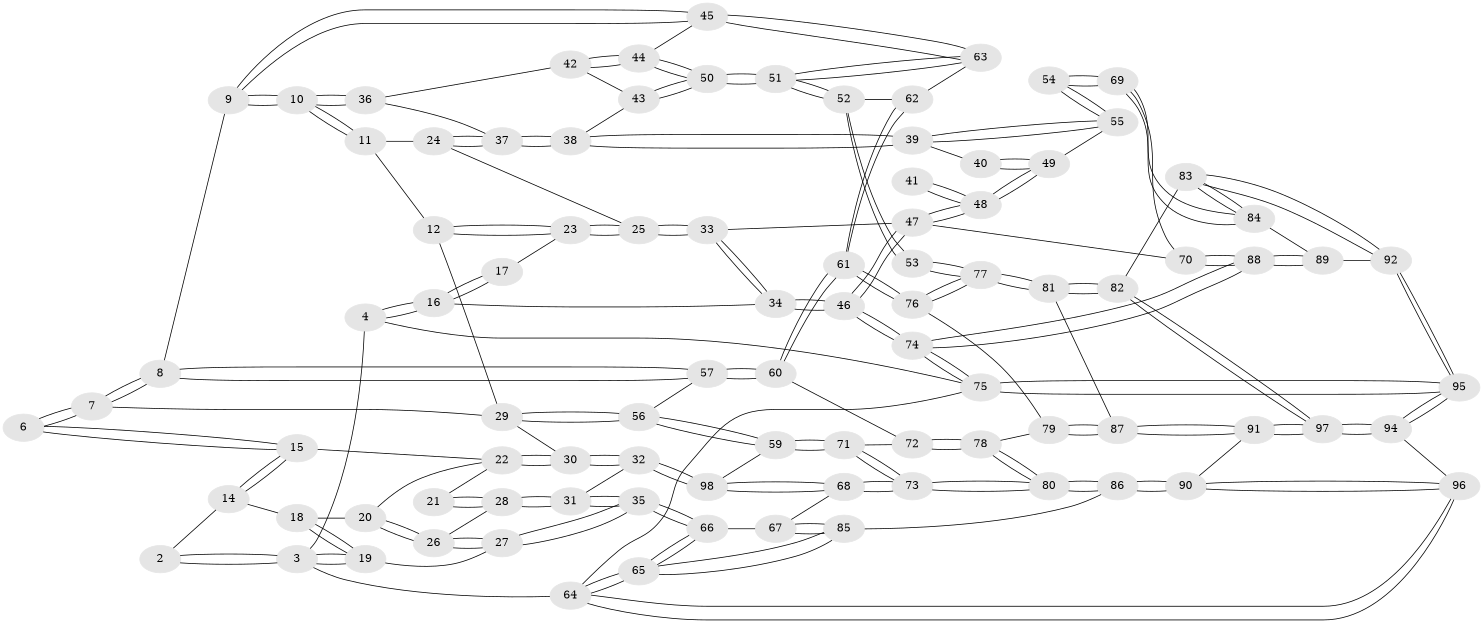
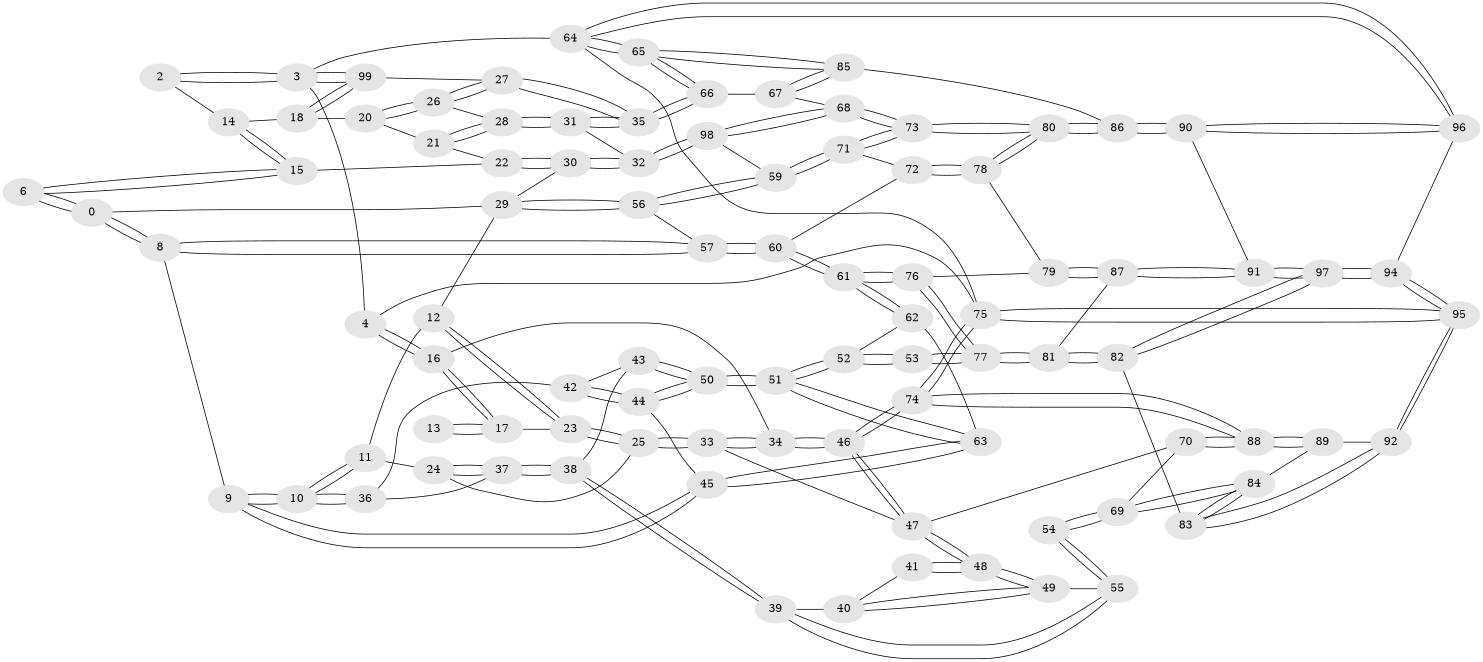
node "7": label "7" -> "0"
node "13": added
edge "22" -- "20": now "21" -- "20"
node "19": label "19" -> "99"
edge "41" -- "40": added
